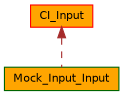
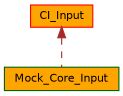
node "Mock_Input_Input": label "Mock_Input_Input" -> "Mock_Core_Input"
